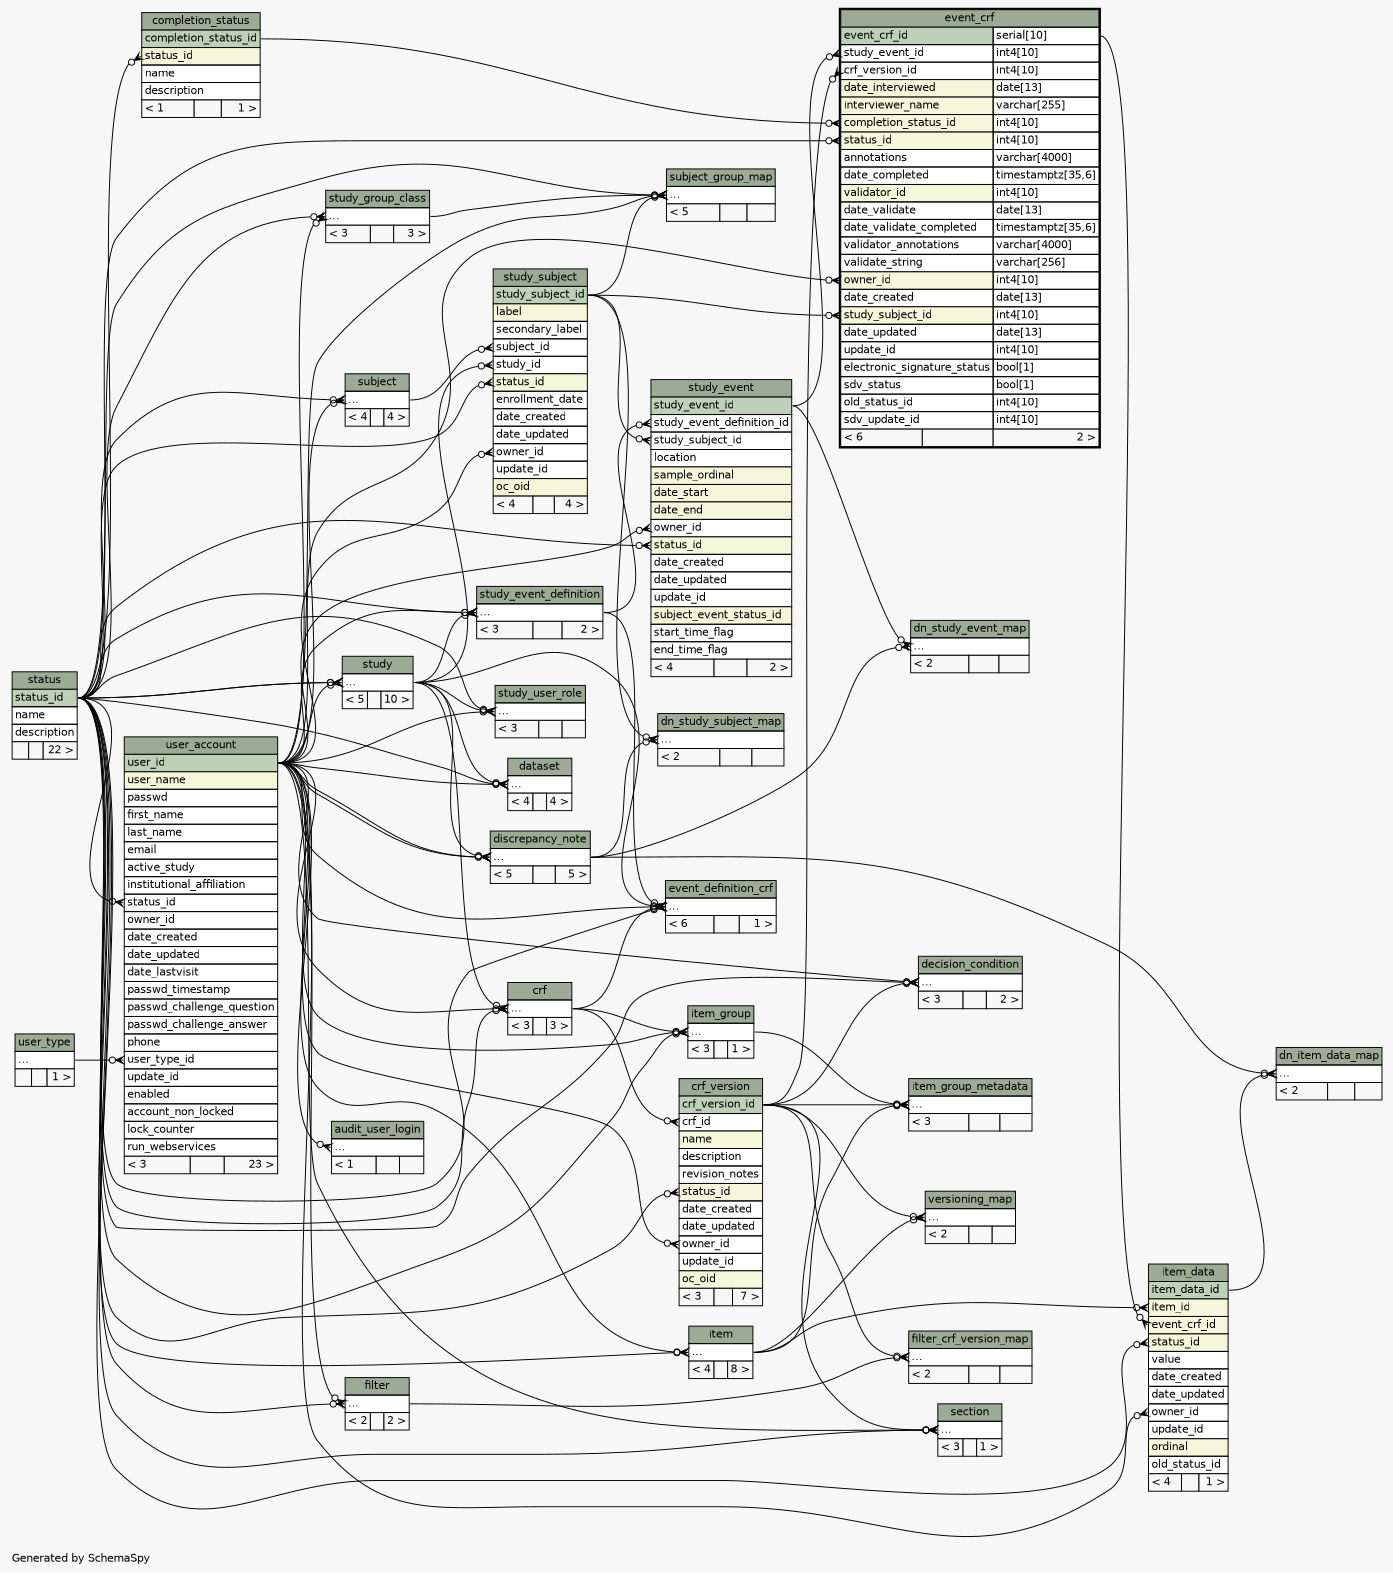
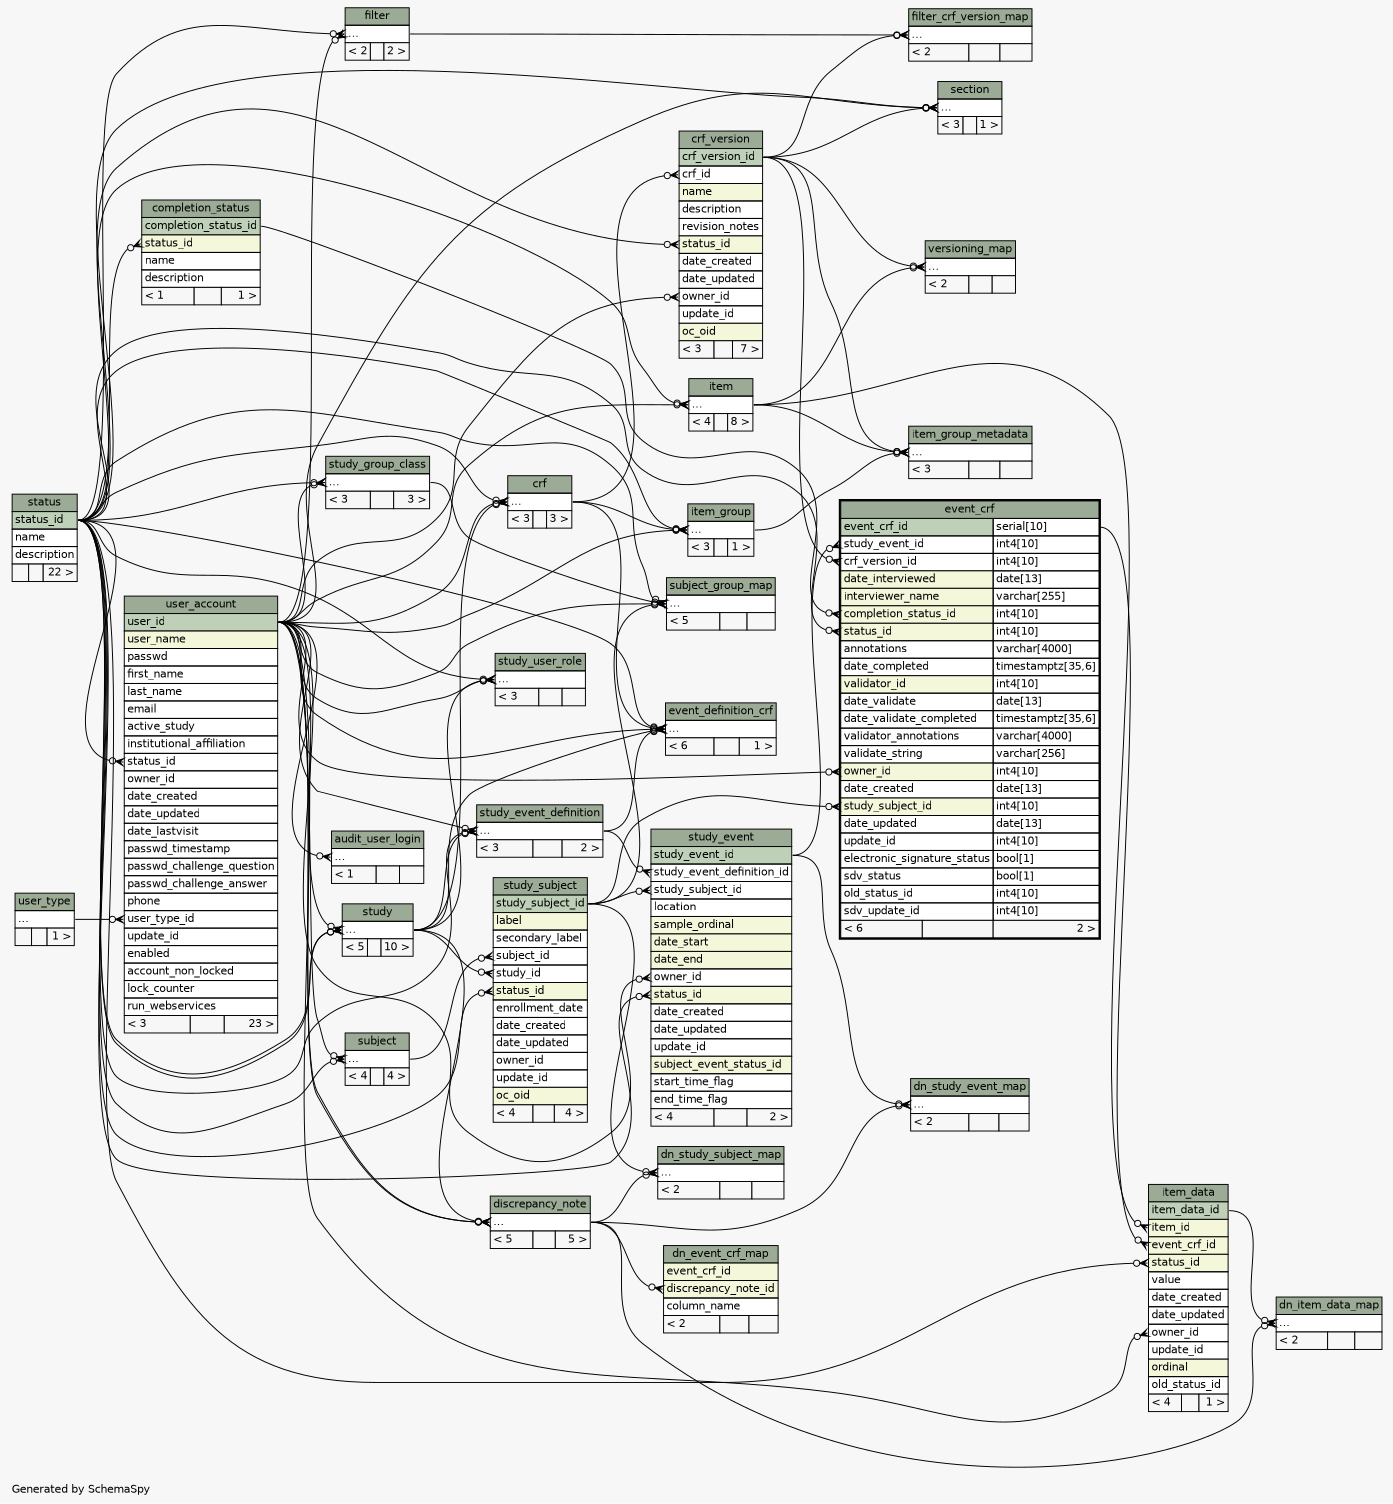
edge "user_account" -> "study_subject": removed
node "dataset": removed
node "decision_condition": removed
node "dn_event_crf_map": added
